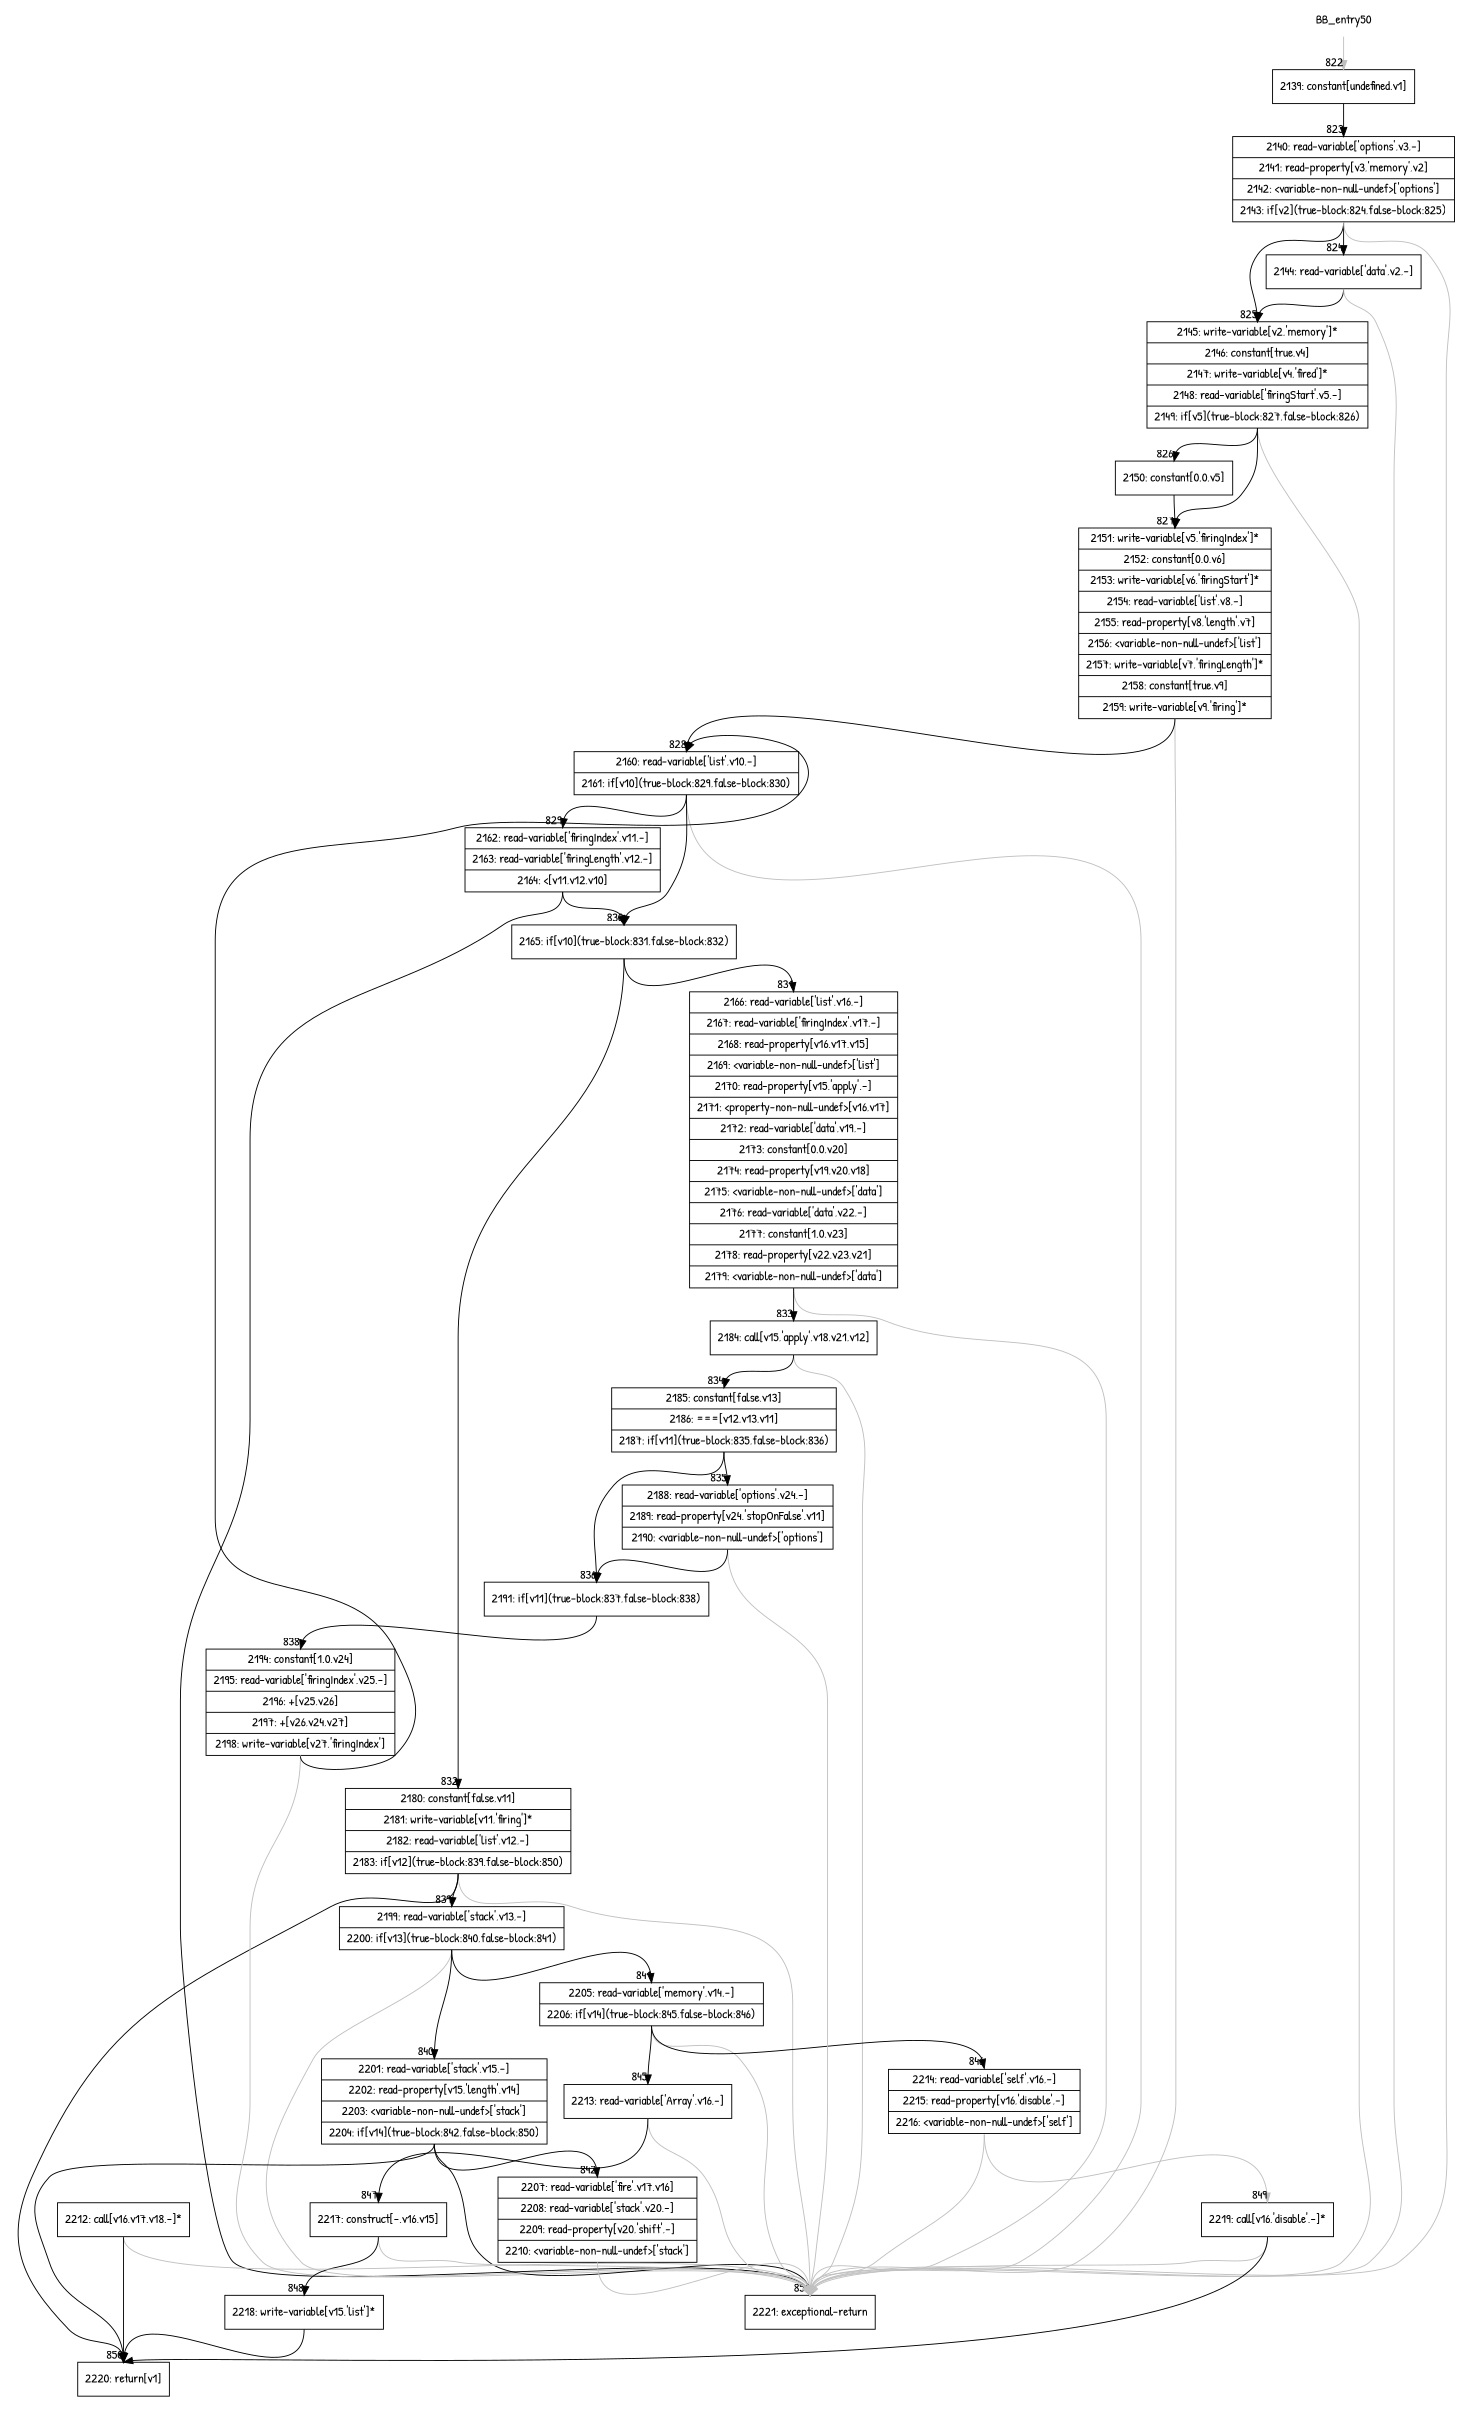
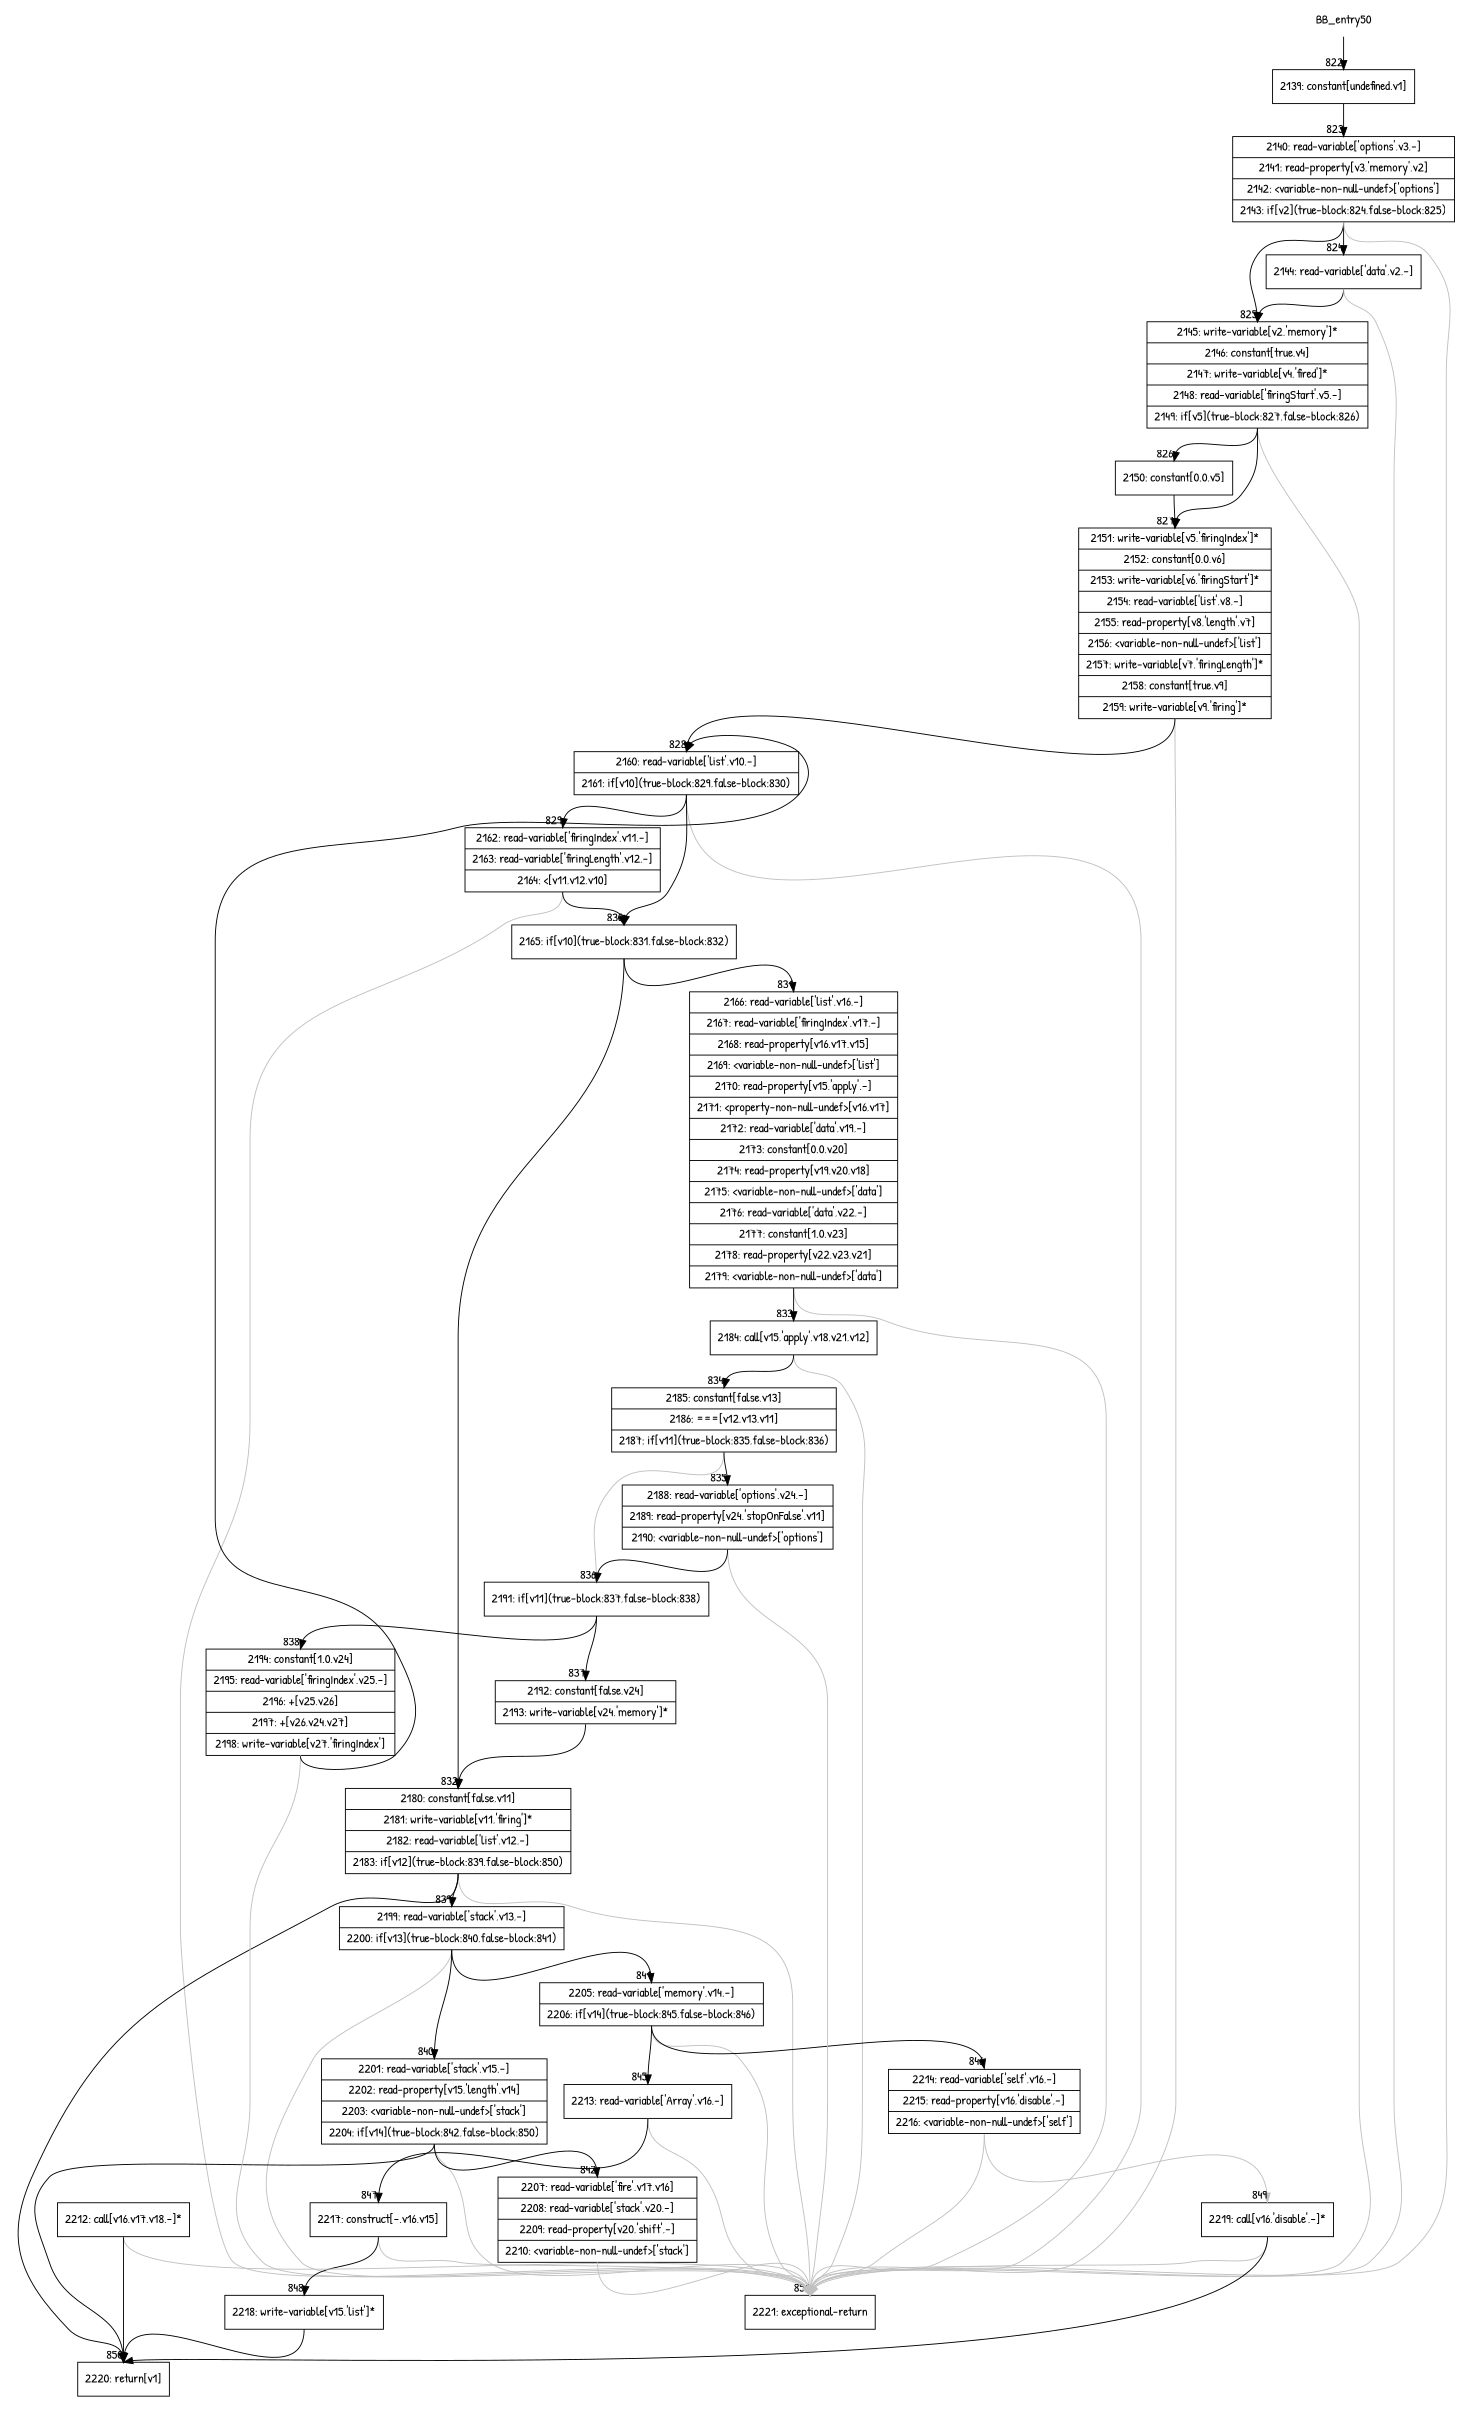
edge "BB_entry50" -> "2139: constant[undefined,v1]": color gray -> black
edge "2185: constant[false,v13]" -> "2191: if[v11](true-block:837,false-block:838)": color black -> gray
node "2192: constant[false,v24]": added
edge "2162: read-variable['firingIndex',v11,-]" -> "2221: exceptional-return": color black -> gray
edge "2201: read-variable['stack',v15,-]" -> "2221: exceptional-return": color black -> gray
